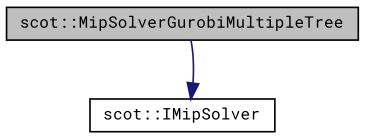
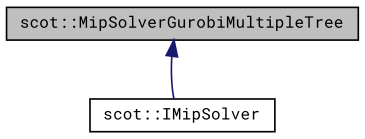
edge "scot::MipSolverGurobiMultipleTree" -> "scot::IMipSolver": reversed
